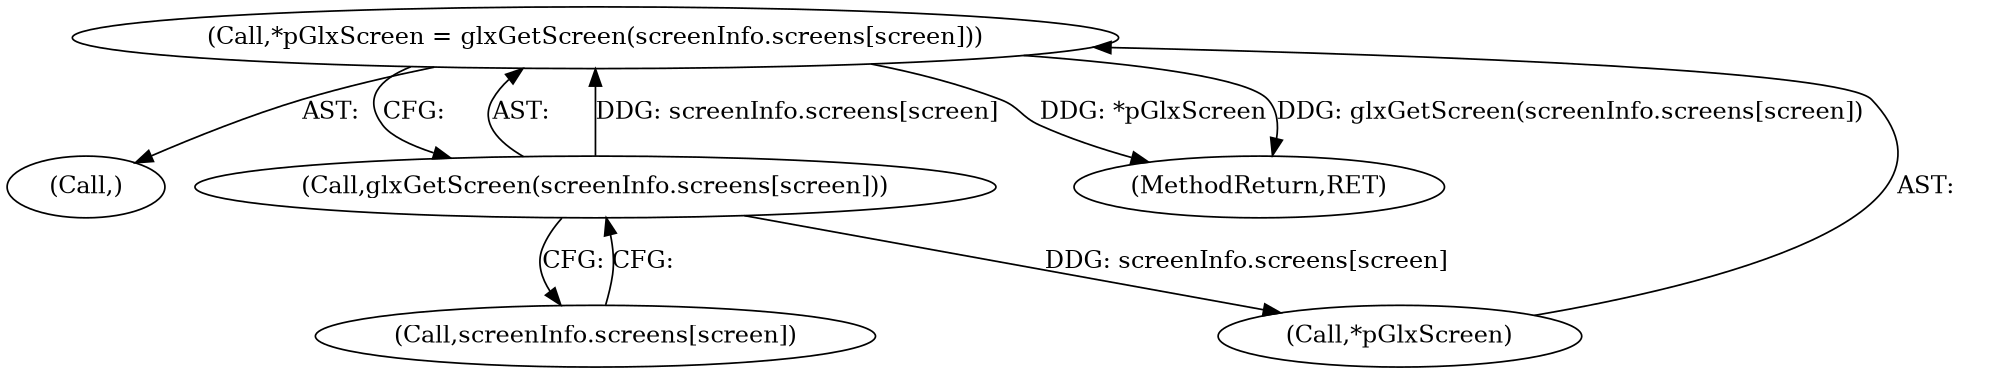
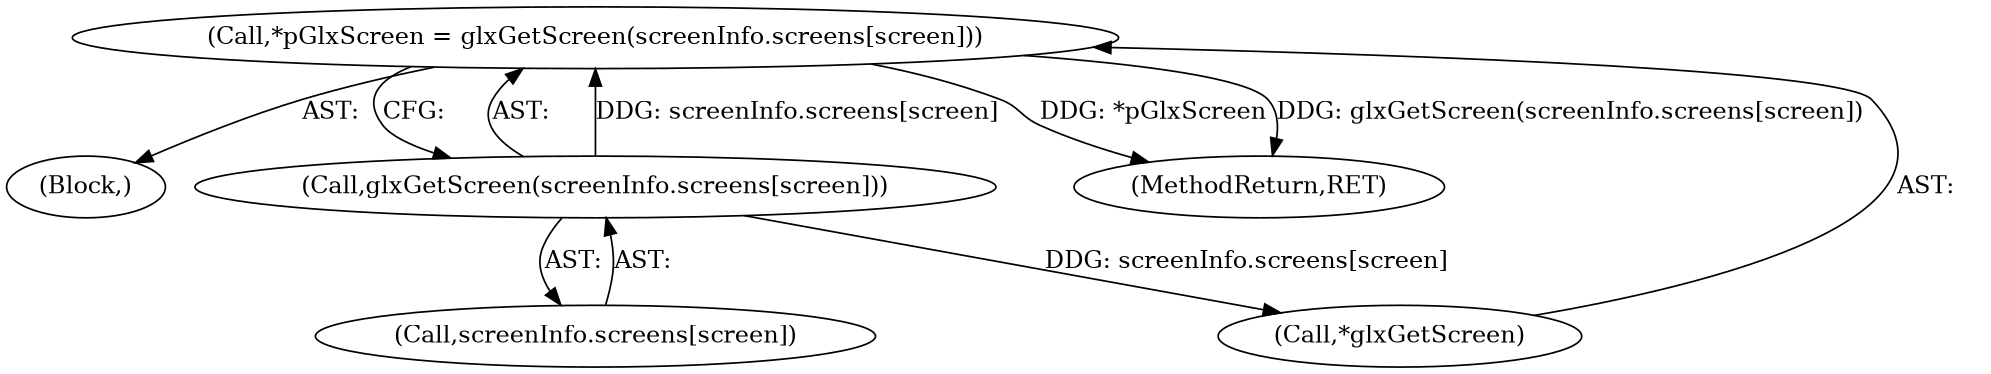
node "(Call,)": label "(Call,)" -> "(Block,)"
edge "(Call,glxGetScreen(screenInfo.screens[screen]))" -> "(Call,screenInfo.screens[screen])": label "CFG: " -> "AST: "
edge "(Call,screenInfo.screens[screen])" -> "(Call,glxGetScreen(screenInfo.screens[screen]))": label "CFG: " -> "AST: "
node "(Call,*pGlxScreen)": label "(Call,*pGlxScreen)" -> "(Call,*glxGetScreen)"
